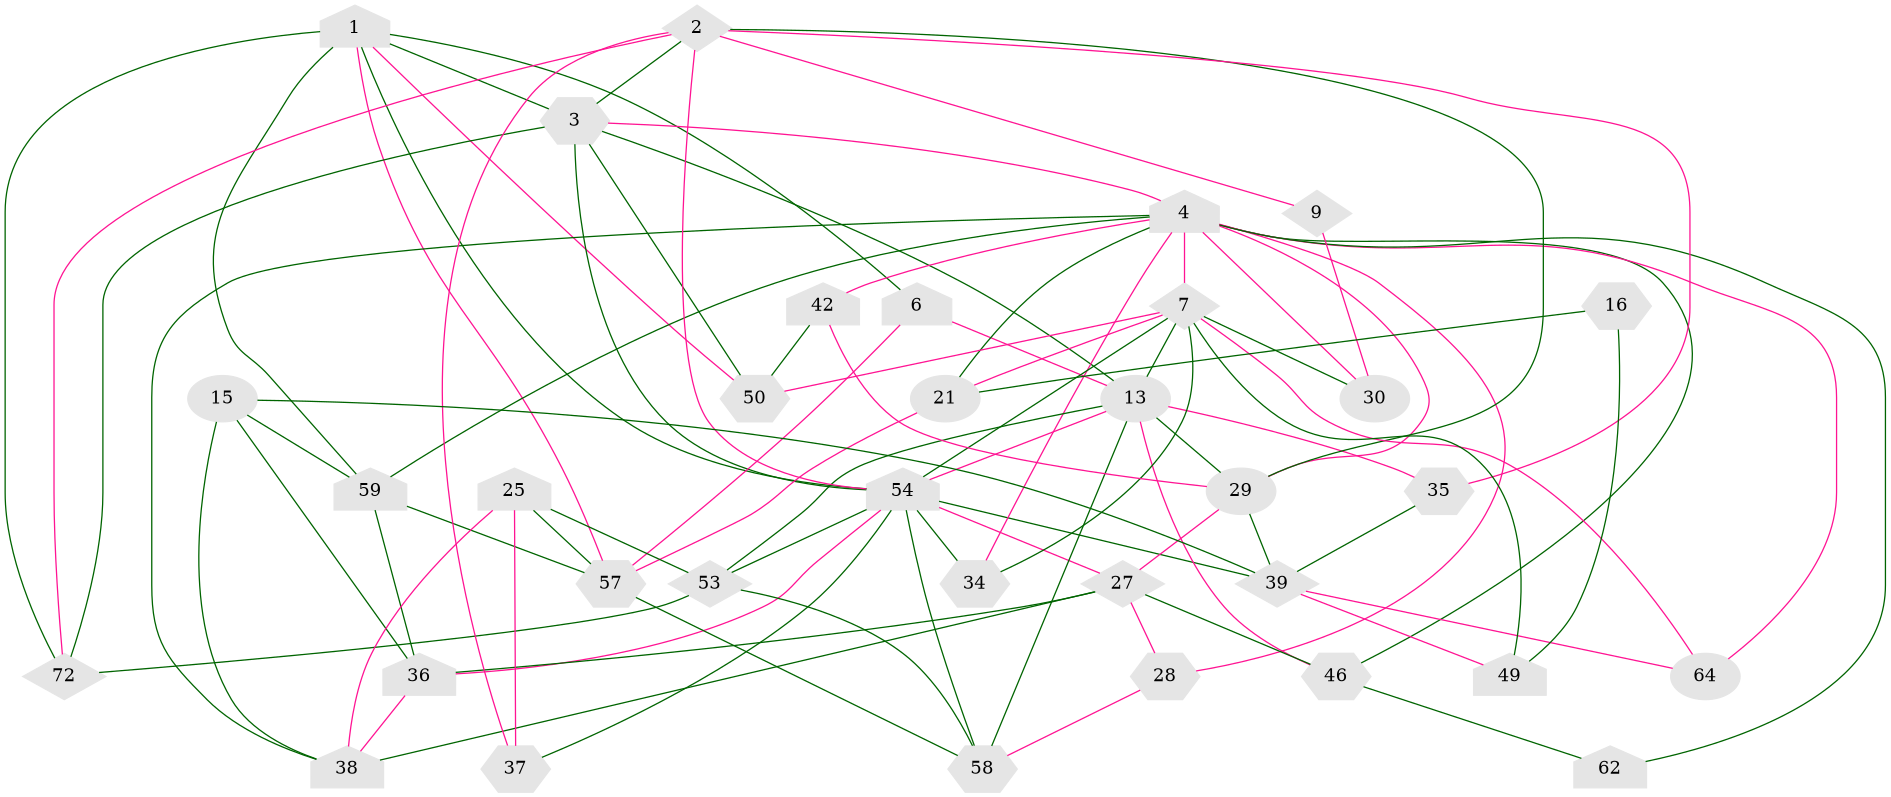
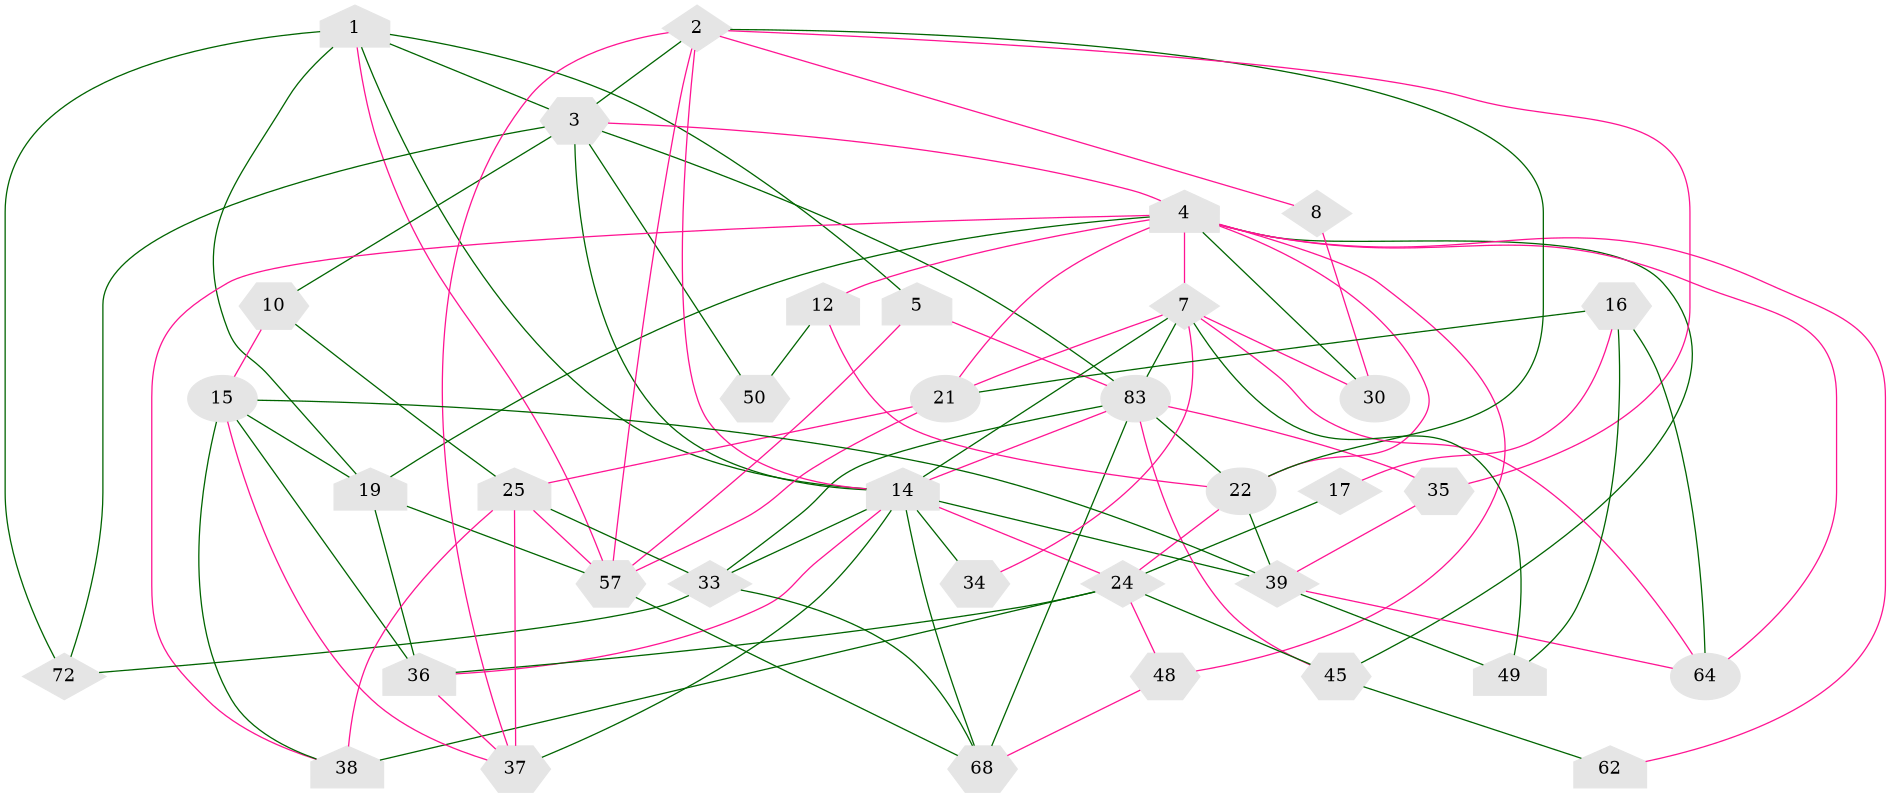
edge "2" -- "72": now "2" -- "57"
node "9": label "9" -> "8"
edge "1" -- "50": removed
edge "4" -- "38": color darkgreen -> deeppink
edge "4" -- "21": color darkgreen -> deeppink
node "10": added
node "42": label "42" -> "12"
node "6": label "6" -> "5"
edge "4" -- "30": color deeppink -> darkgreen
edge "4" -- "62": color darkgreen -> deeppink
edge "7" -- "30": color darkgreen -> deeppink
edge "7" -- "50": removed
edge "4" -- "34": removed
node "13": label "13" -> "83"
edge "21" -- "25": added
edge "16" -- "64": added
edge "7" -- "34": color darkgreen -> deeppink
node "59": label "59" -> "19"
node "54": label "54" -> "14"
node "29": label "29" -> "22"
node "17": added
edge "25" -- "57": color darkgreen -> deeppink
edge "35" -- "39": color darkgreen -> deeppink
node "53": label "53" -> "33"
node "27": label "27" -> "24"
edge "15" -- "37": added
edge "39" -- "49": color deeppink -> darkgreen
node "28": label "28" -> "48"
node "46": label "46" -> "45"
edge "36" -- "38": now "36" -- "37"
node "58": label "58" -> "68"
